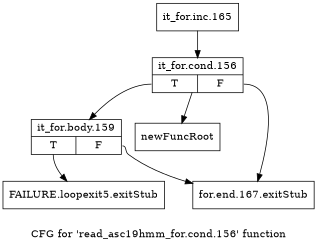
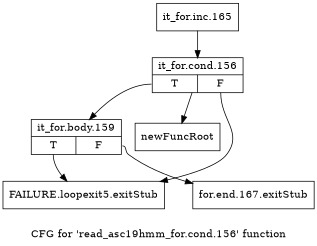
edge "it_for.cond.156" -> "for.end.167.exitStub": now "it_for.cond.156" -> "FAILURE.loopexit5.exitStub"
